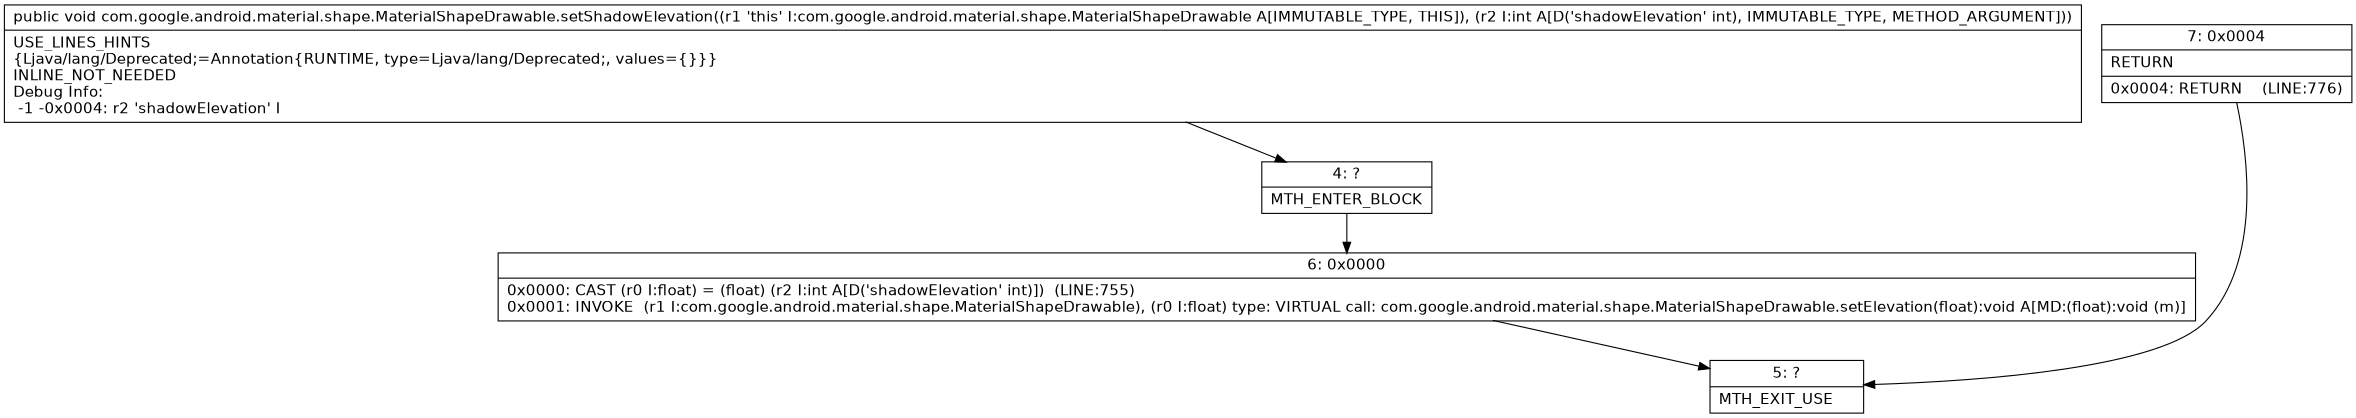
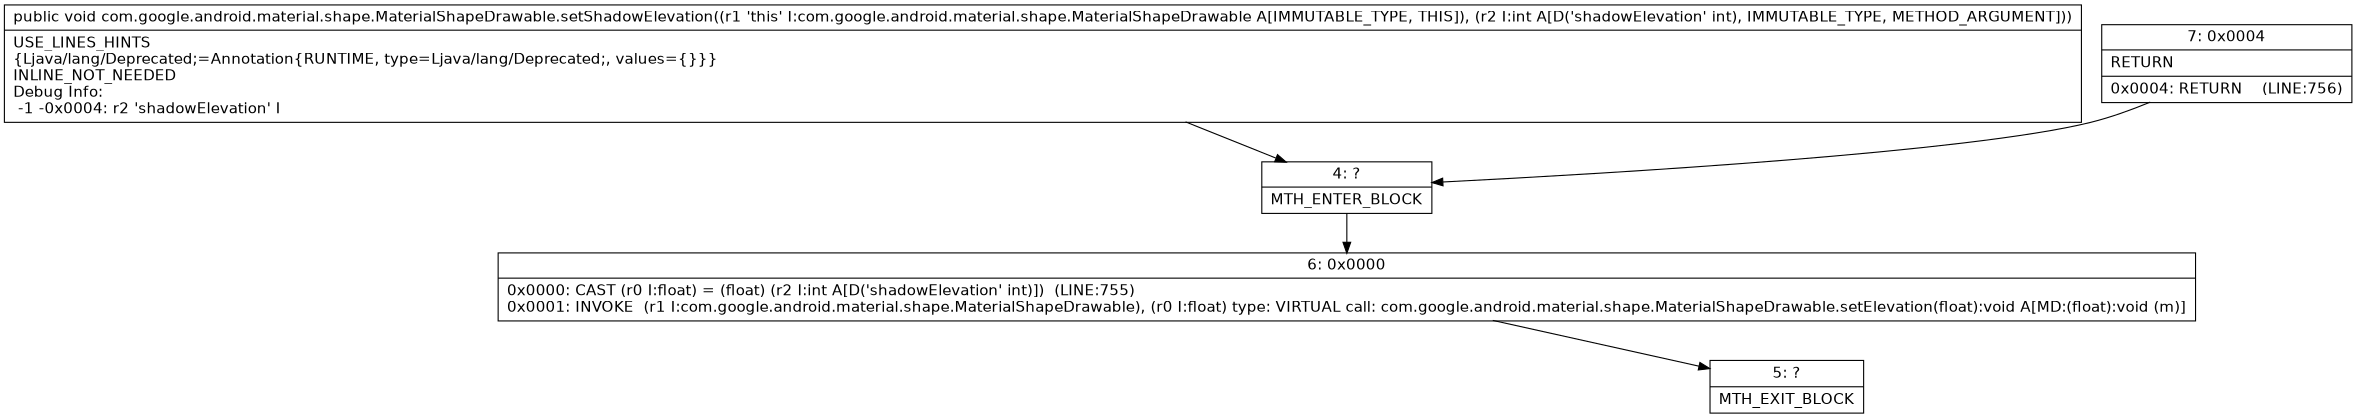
node "7: 0x0004": text "0x0004: RETURN    (LINE:776)" -> "0x0004: RETURN    (LINE:756)"
edge "7: 0x0004" -> "5: ?": now "7: 0x0004" -> "4: ?"
node "5: ?": text "MTH_EXIT_USE" -> "MTH_EXIT_BLOCK"
